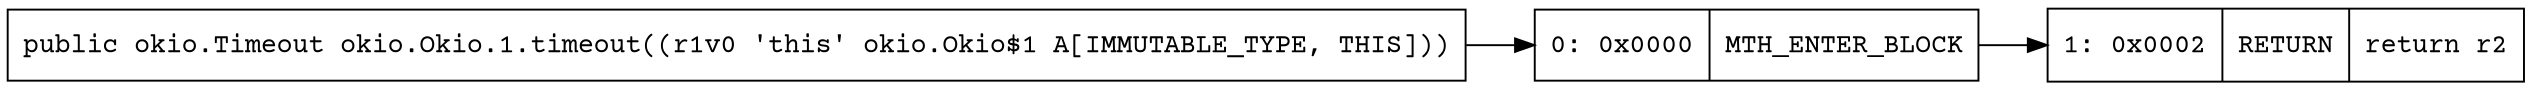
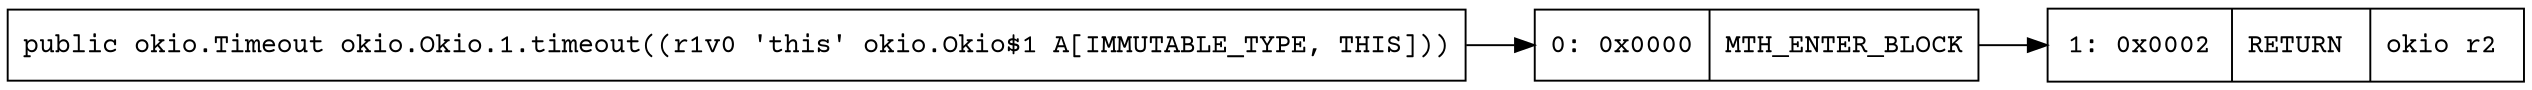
node "1: 0x0002": text "return r2" -> "okio r2"
